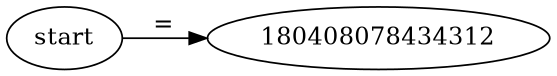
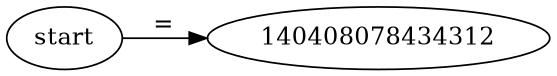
node "180408078434312": label "180408078434312" -> "140408078434312"
